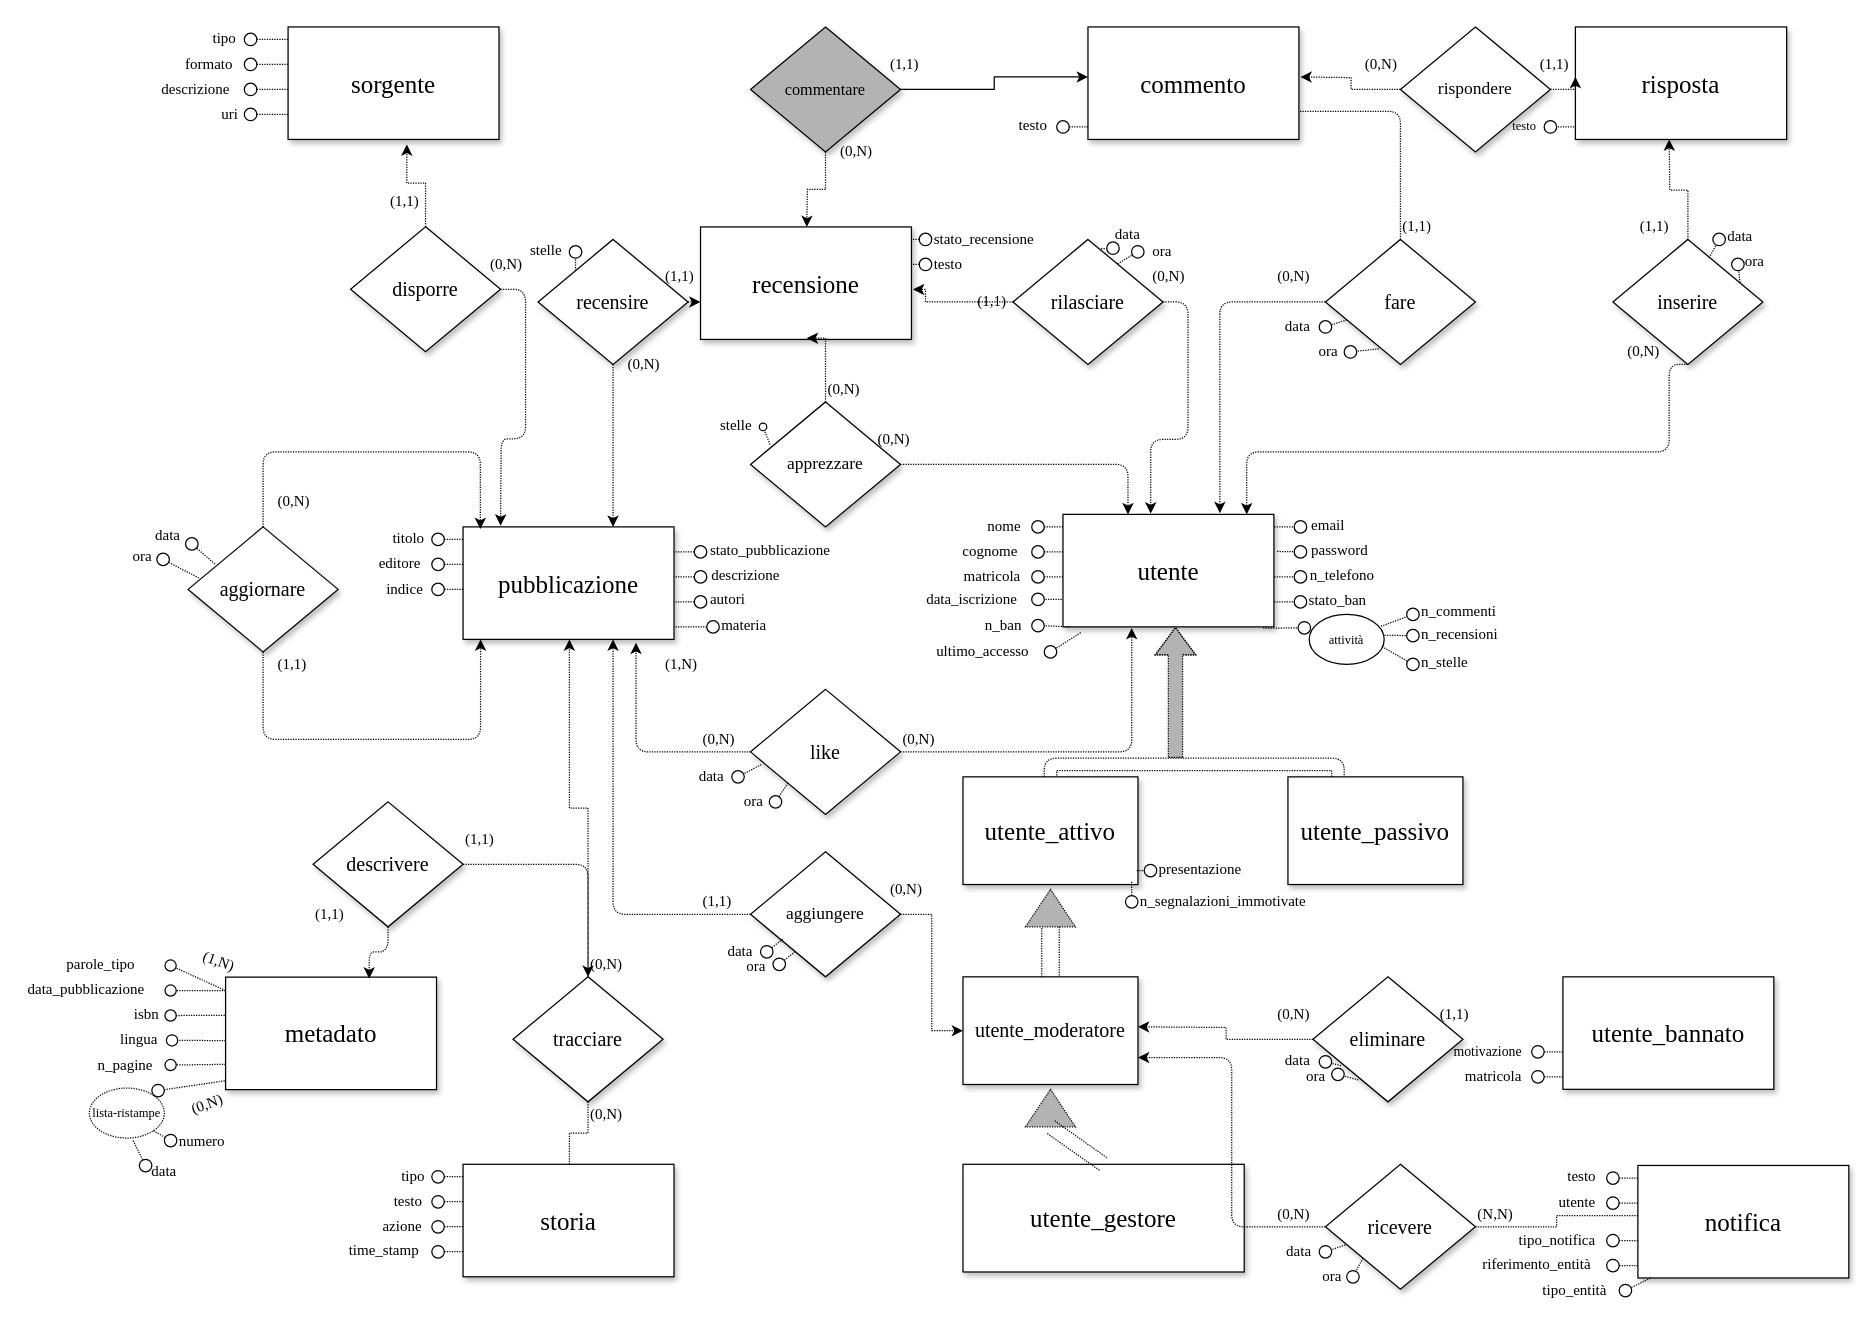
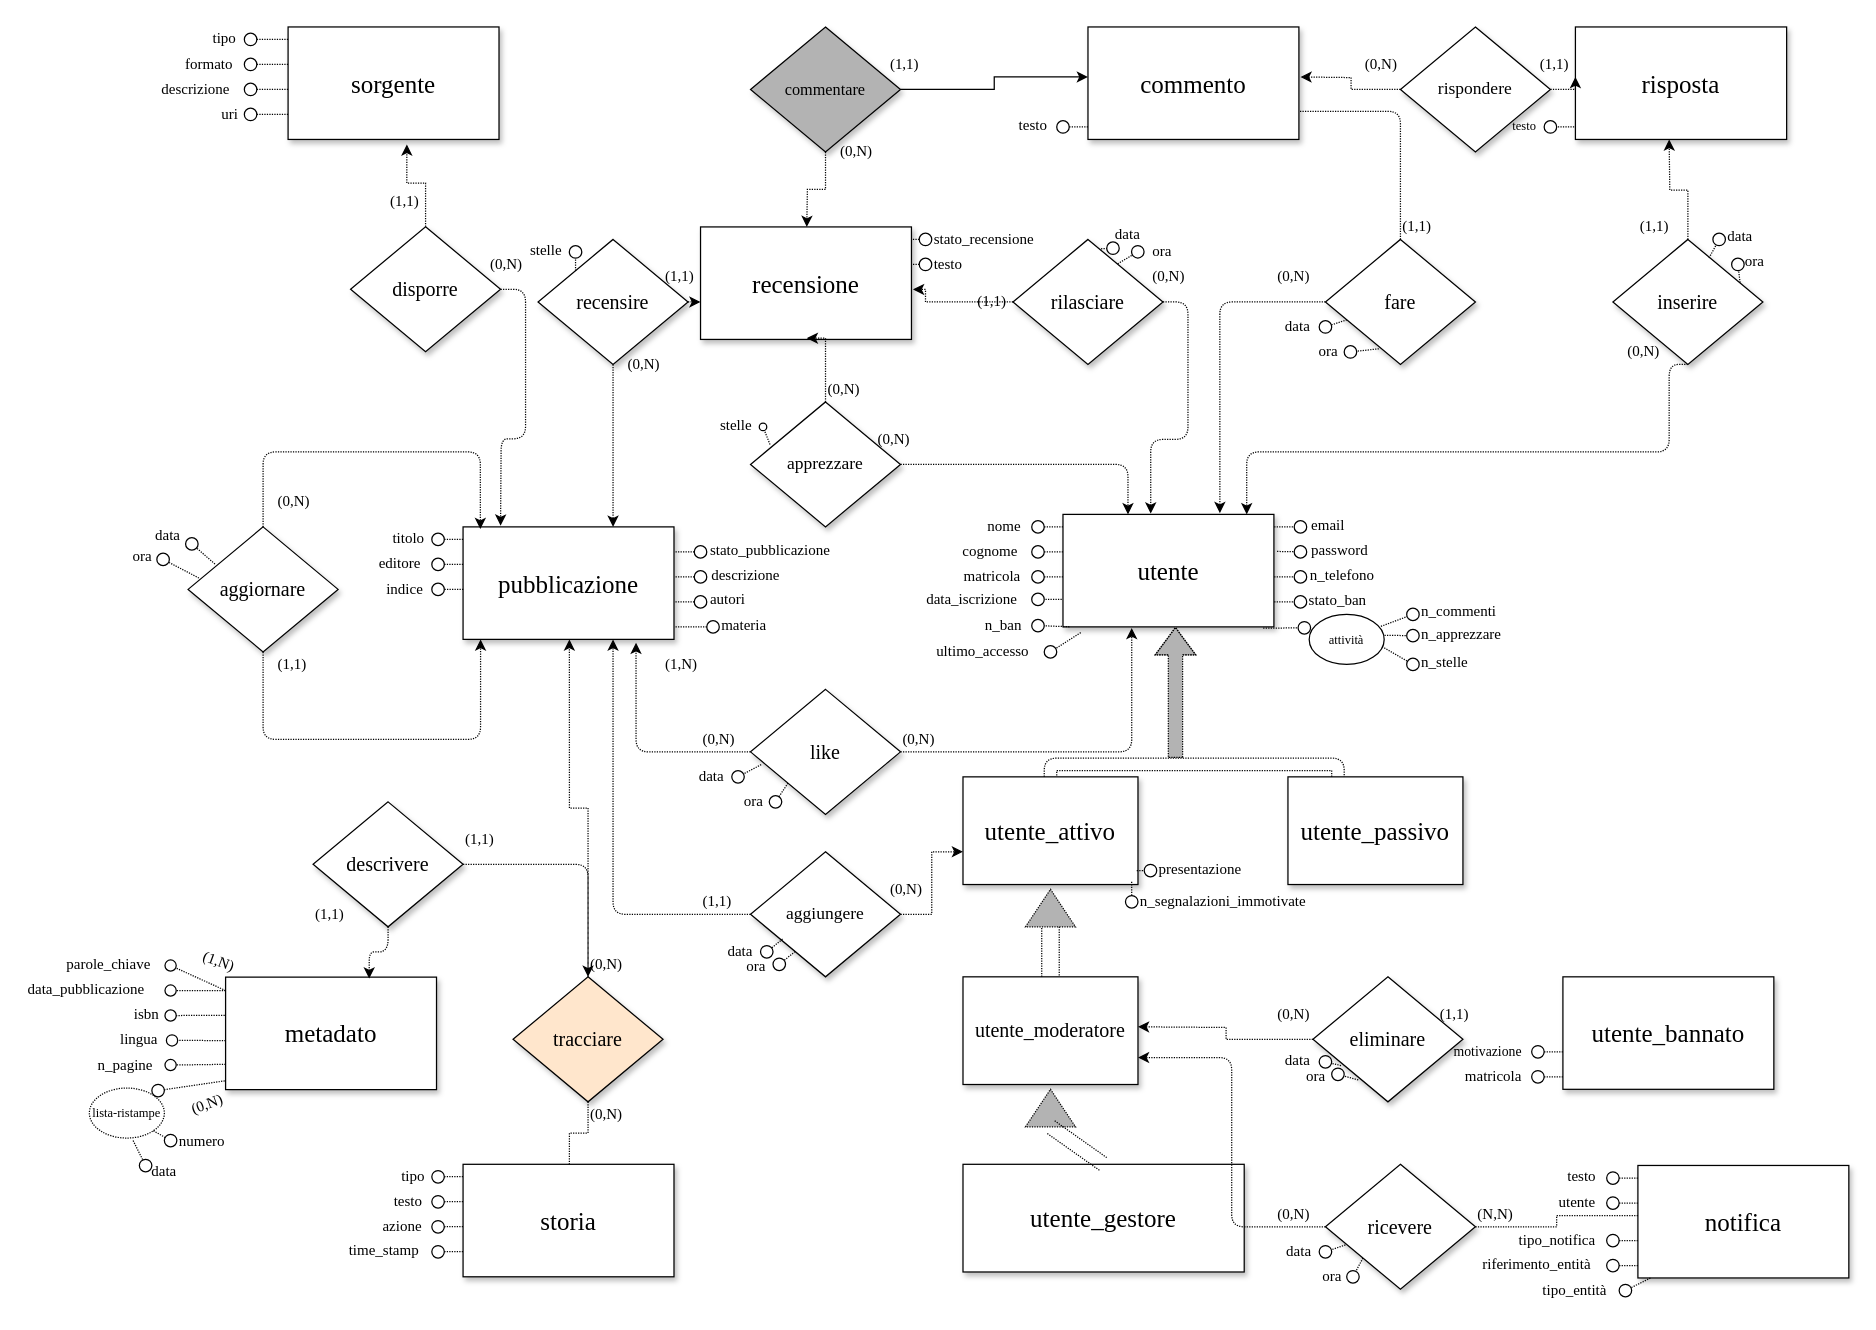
node "n_recensioni": label "n_recensioni" -> "n_apprezzare"
node "parole_tipo": label "parole_tipo" -> "parole_chiave"
edge "aggiungere" -> "utente_moderatore": now "aggiungere" -> "utente_attivo"
node "tracciare": fillcolor #ffffff -> #ffe6cc
